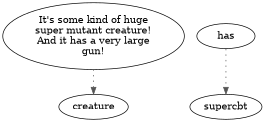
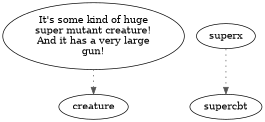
node "has": label "has" -> "superx"
